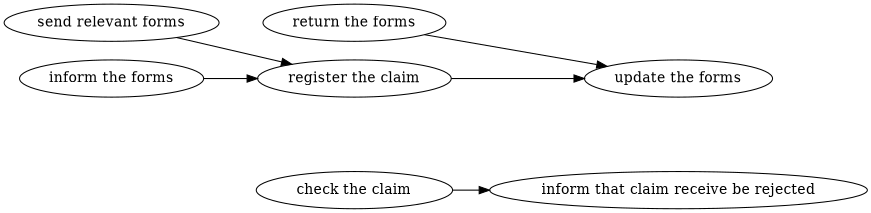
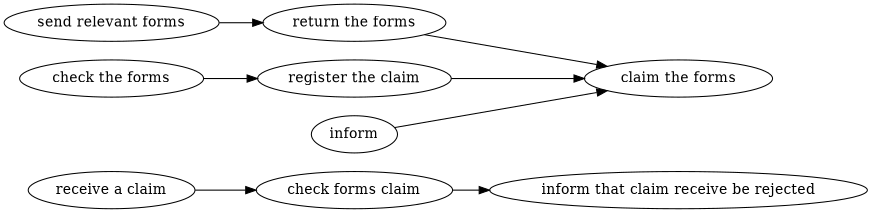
edge "send relevant forms" -> "register the claim": now "send relevant forms" -> "return the forms"
node "inform the forms": label "inform the forms" -> "check the forms"
node "update the forms": label "update the forms" -> "claim the forms"
node "inform": added
node "receive a claim": added
node "check the claim": label "check the claim" -> "check forms claim"
